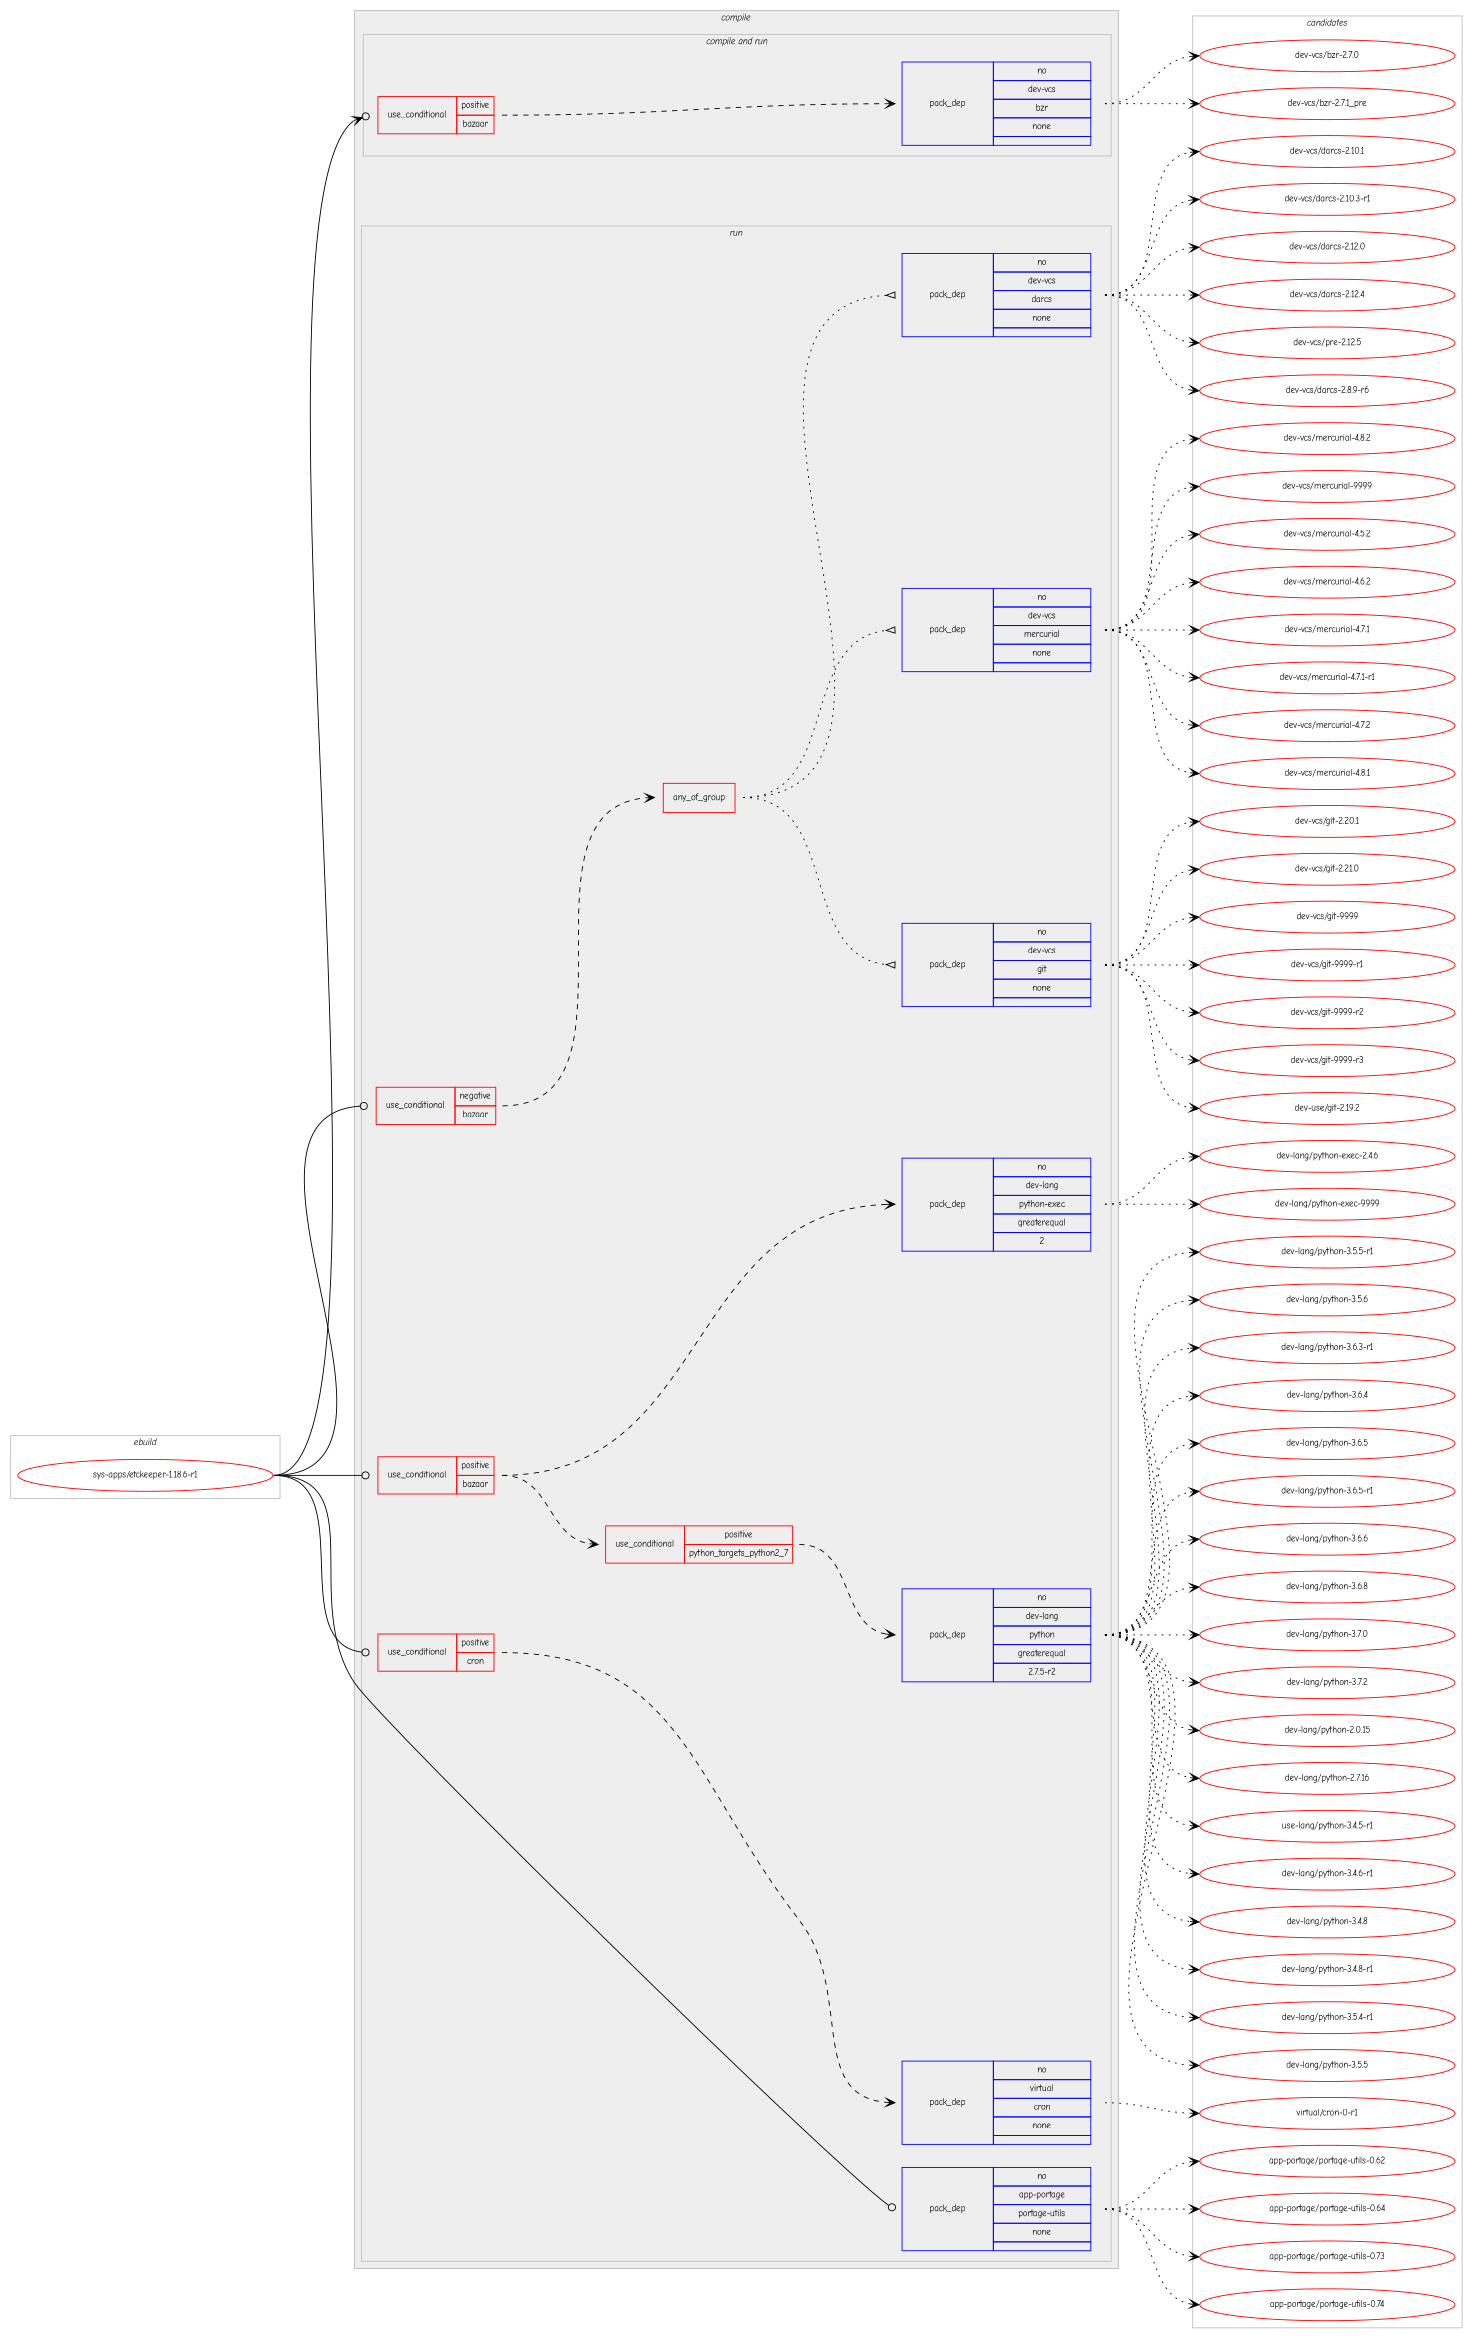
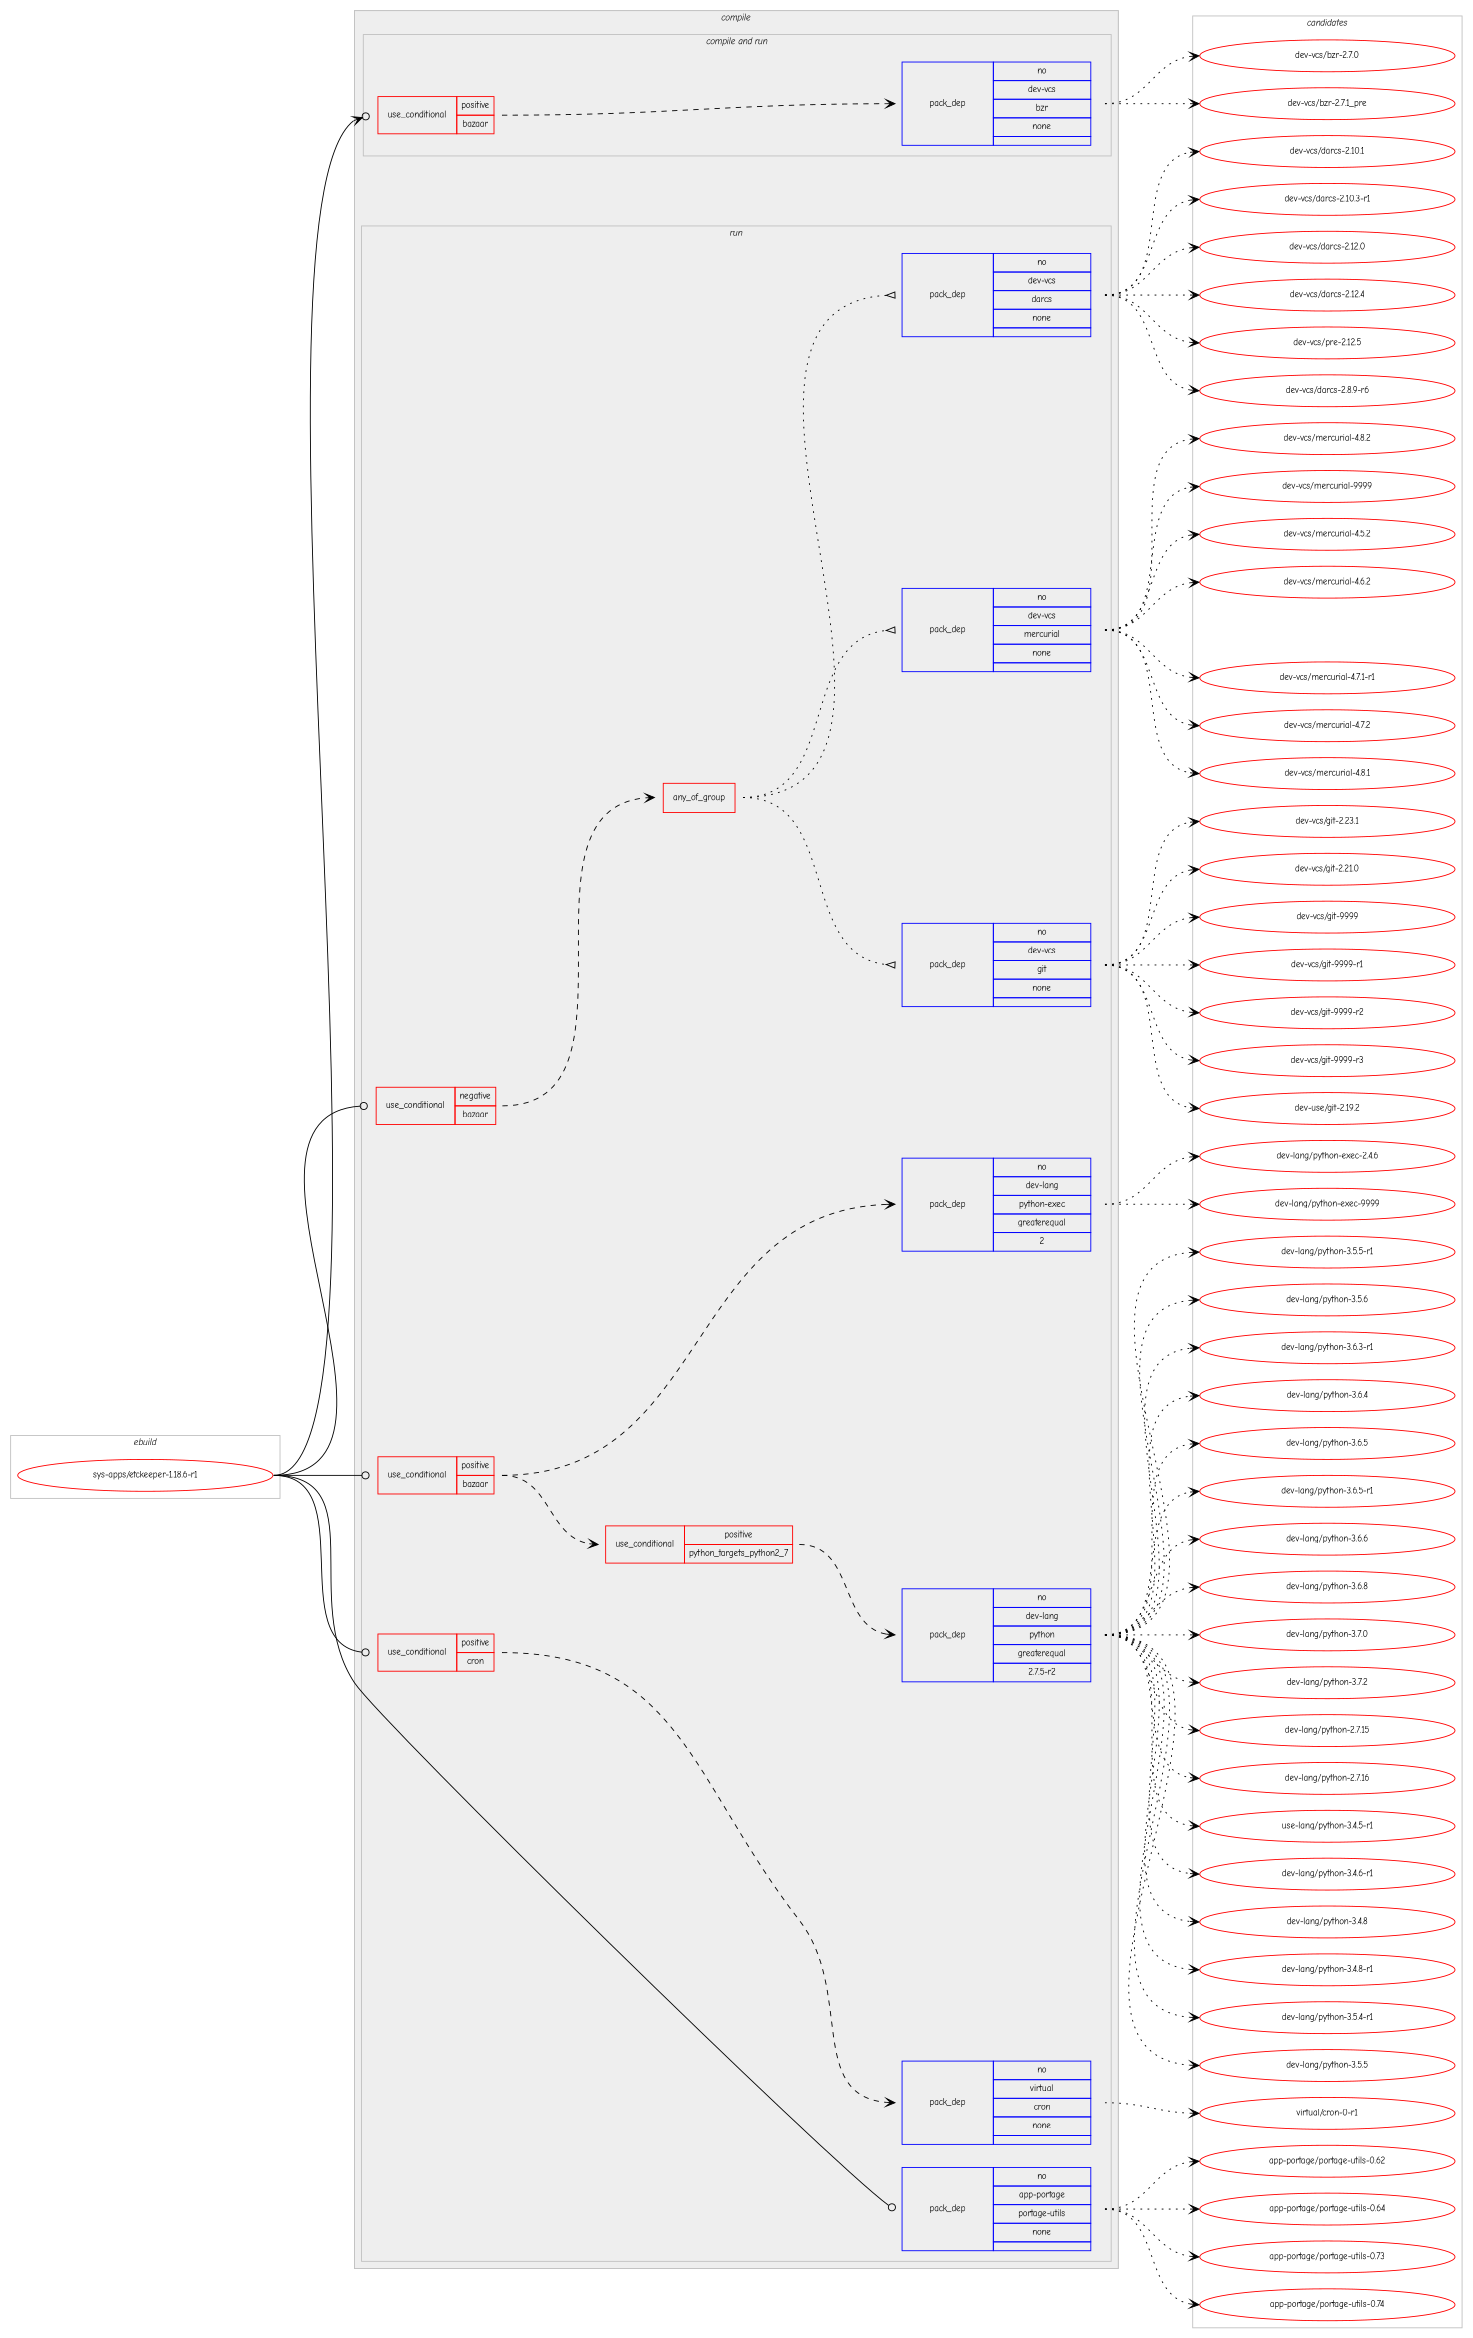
node "dev-vcs/mercurial-4.7.1": removed
node "dev-vcs/git-2.20.1": label "dev-vcs/git-2.20.1" -> "dev-vcs/git-2.23.1"
node "dev-lang/python-2.0.15": label "dev-lang/python-2.0.15" -> "dev-lang/python-2.7.15"
